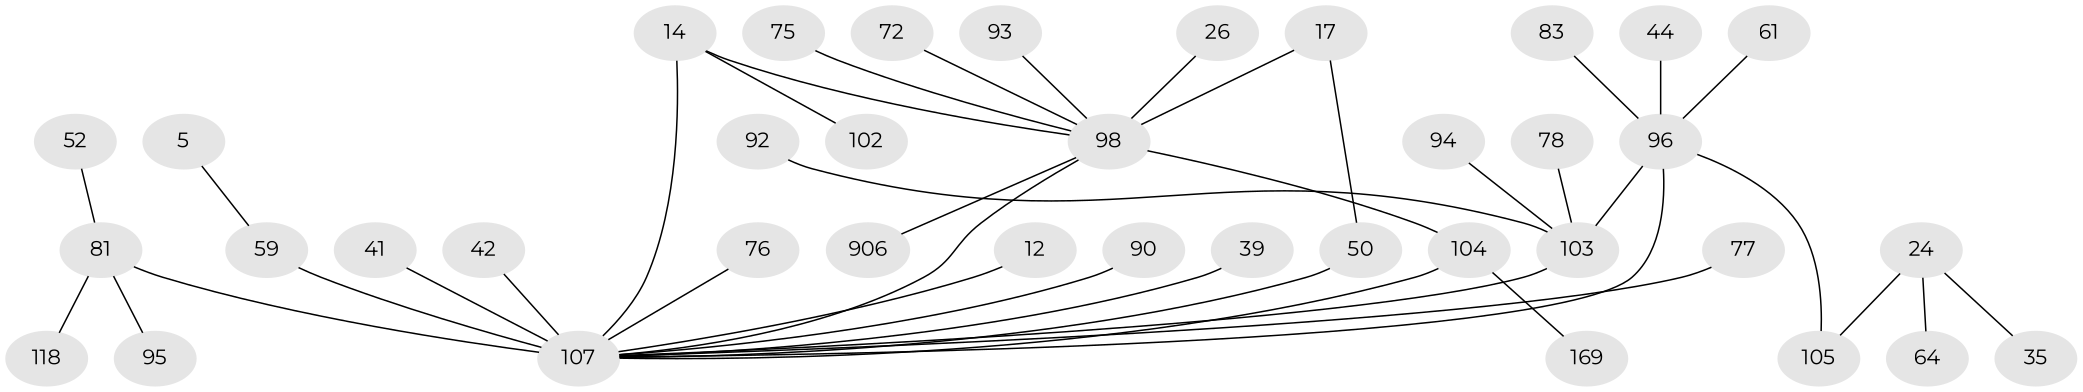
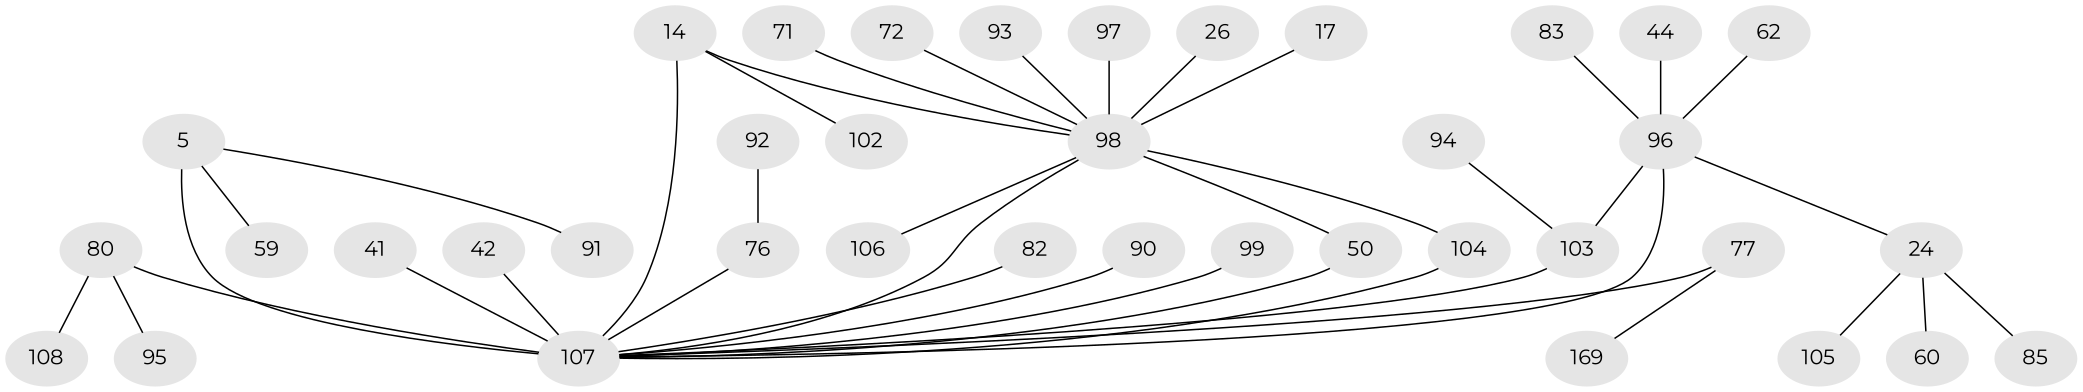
node "75": label "75" -> "71"
node "97": added
node "61": label "61" -> "62"
node "52": removed
edge "17" -- "50": now "98" -- "50"
node "78": removed
edge "92" -- "103": now "92" -- "76"
edge "96" -- "105": now "96" -- "24"
node "81": label "81" -> "80"
node "91": added
node "906": label "906" -> "106"
node "12": label "12" -> "82"
node "39": label "39" -> "99"
edge "104" -- "169": now "77" -- "169"
edge "59" -- "107": now "5" -- "107"
node "118": label "118" -> "108"
node "64": label "64" -> "60"
node "35": label "35" -> "85"
